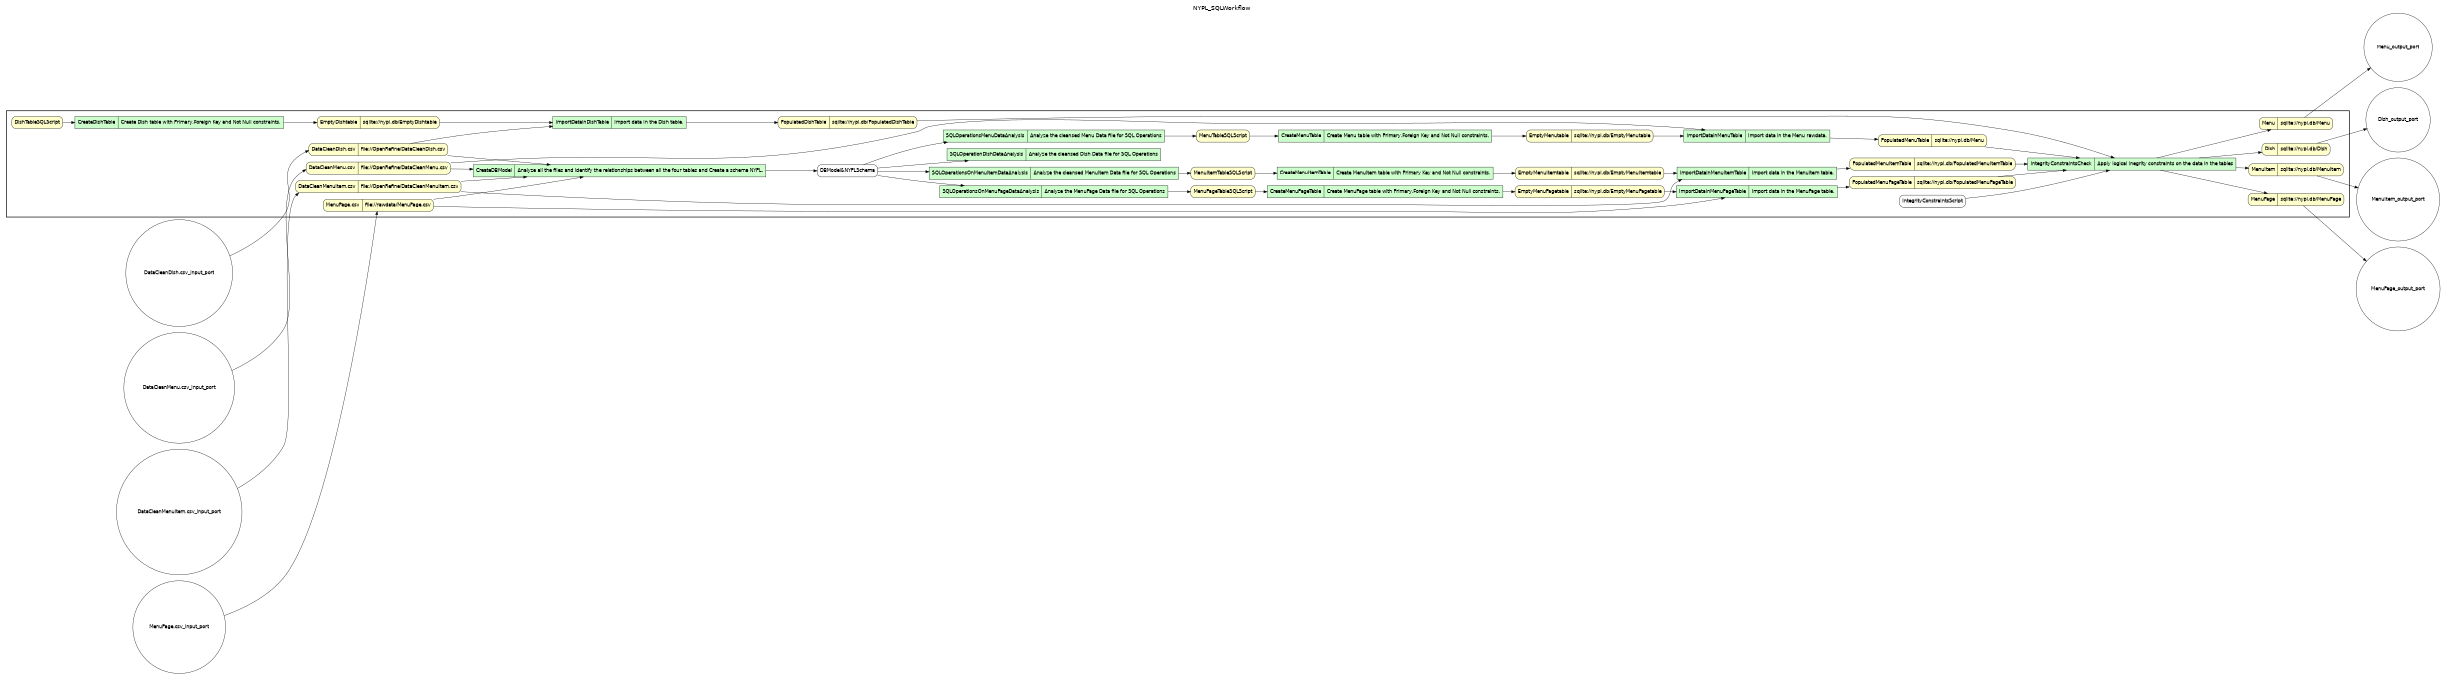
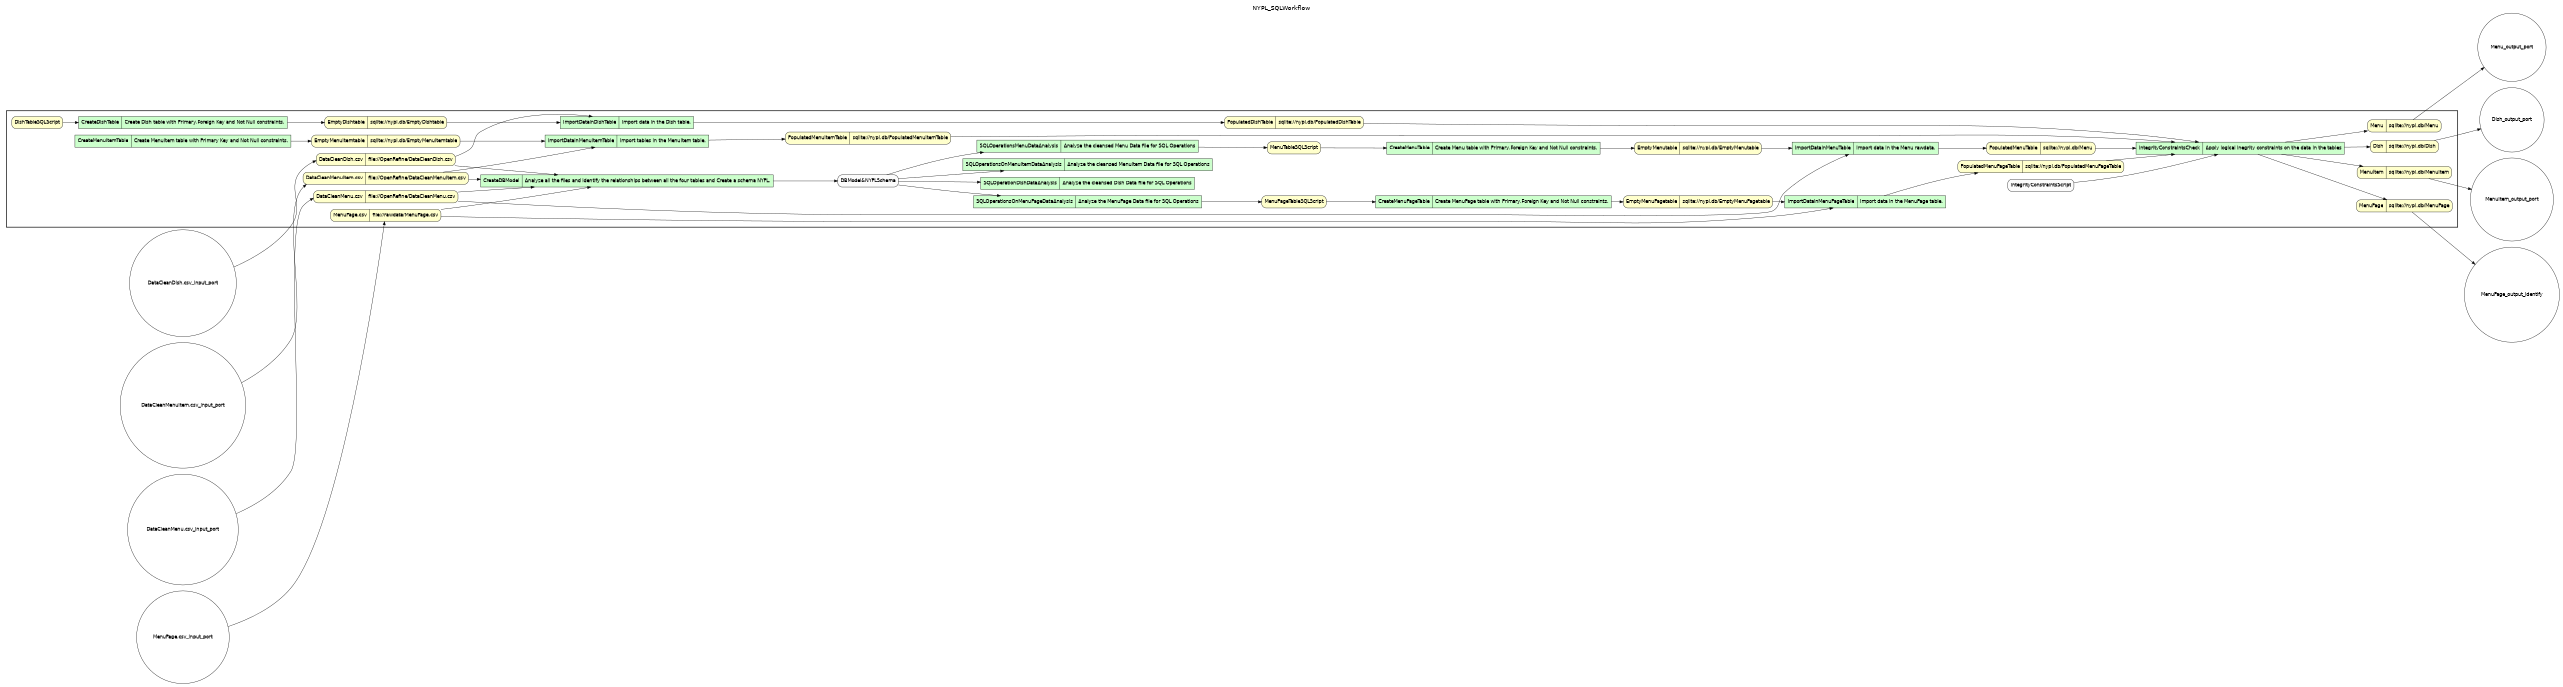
node "MenuItemTableSQLScript": removed
node "ImportDatainMenuItemTable": text "Import data in the MenuItem table." -> "Import tables in the MenuItem table."
node "MenuPage_output_port": label "MenuPage_output_port" -> "MenuPage_output_identify"
